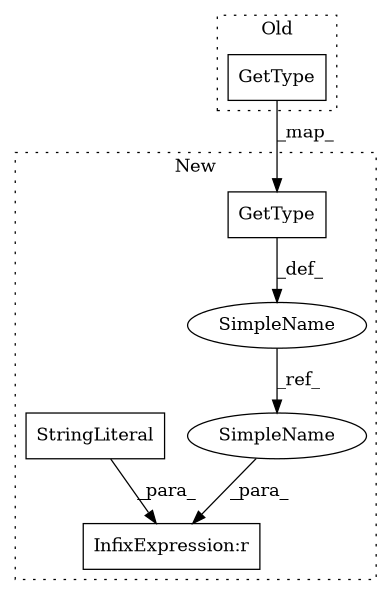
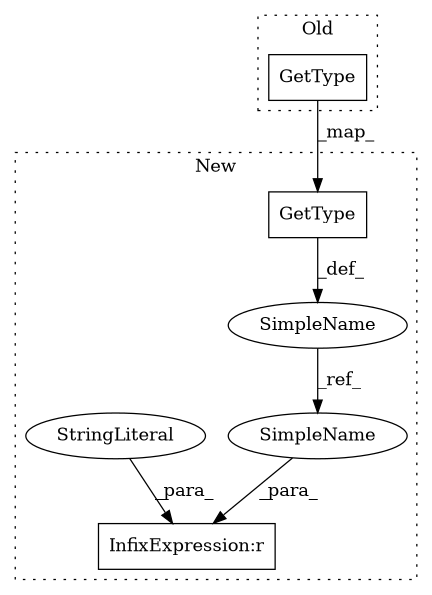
node "StringLiteral": shape box -> ellipse
